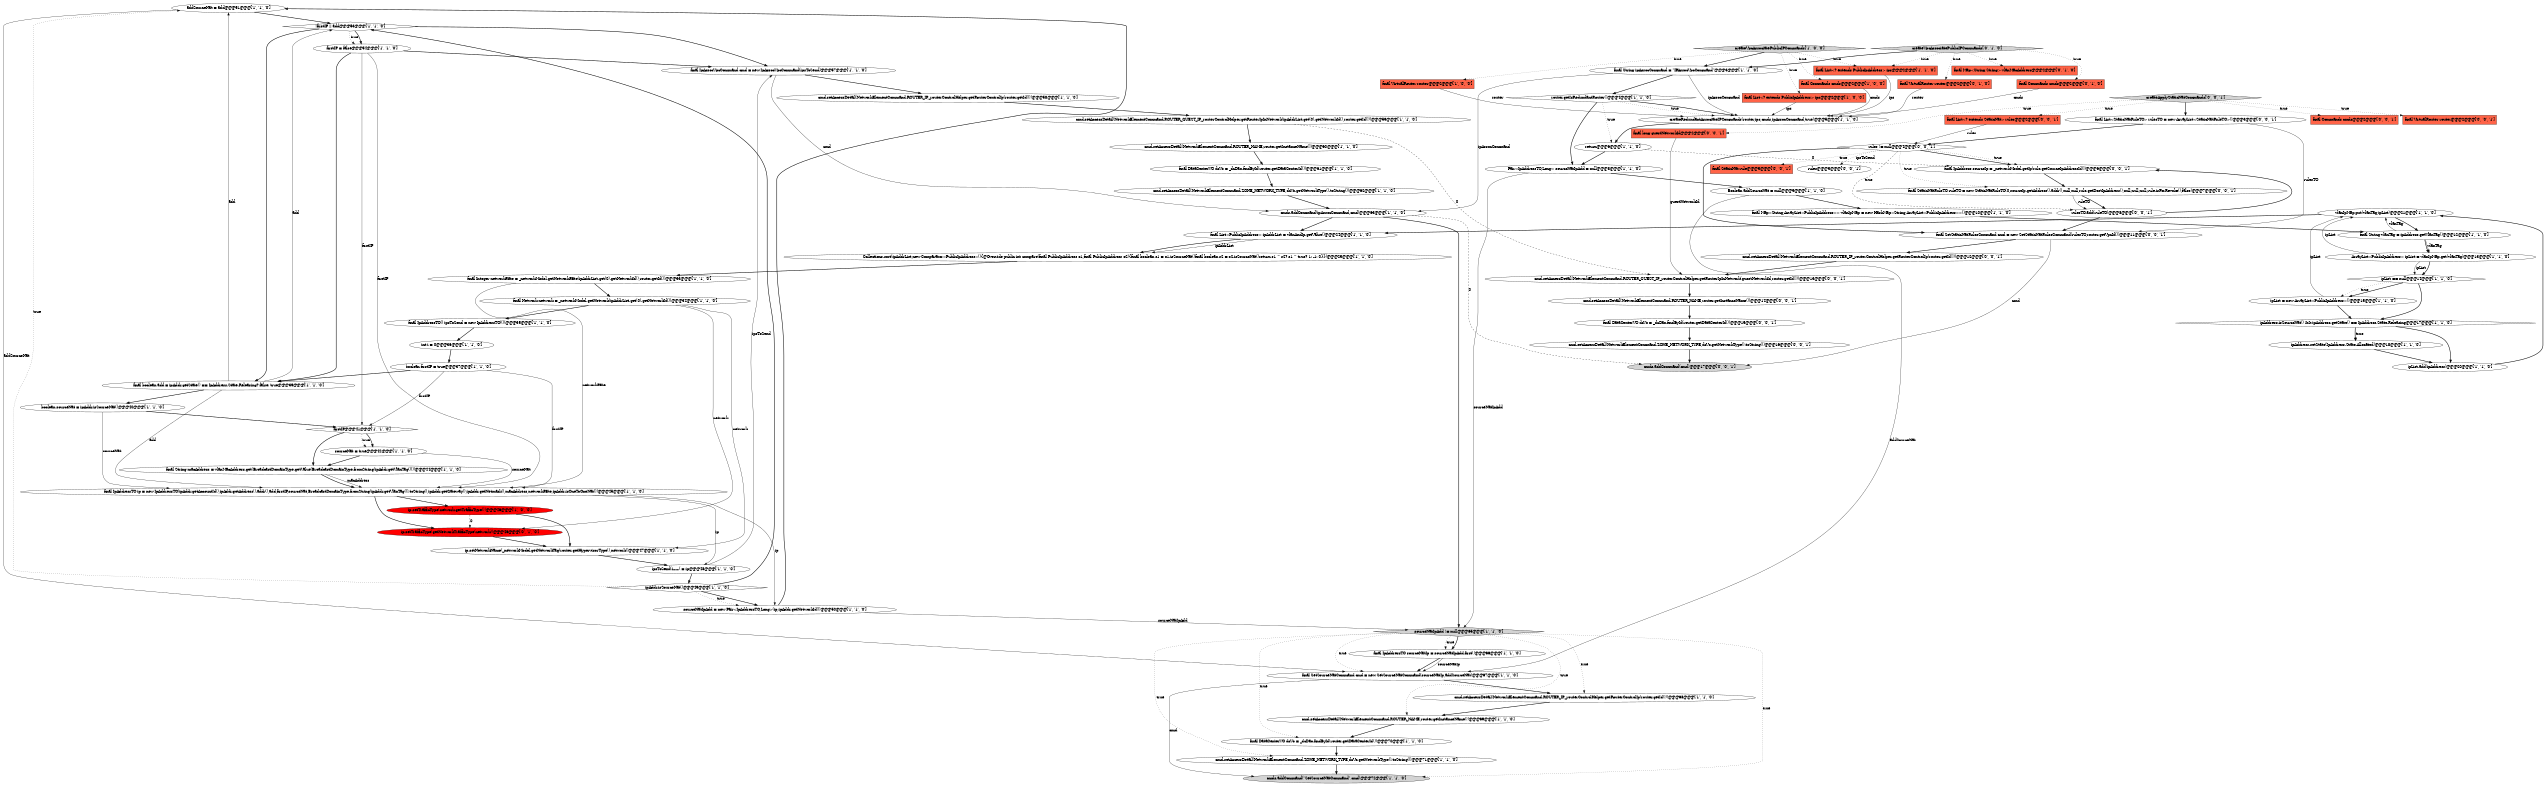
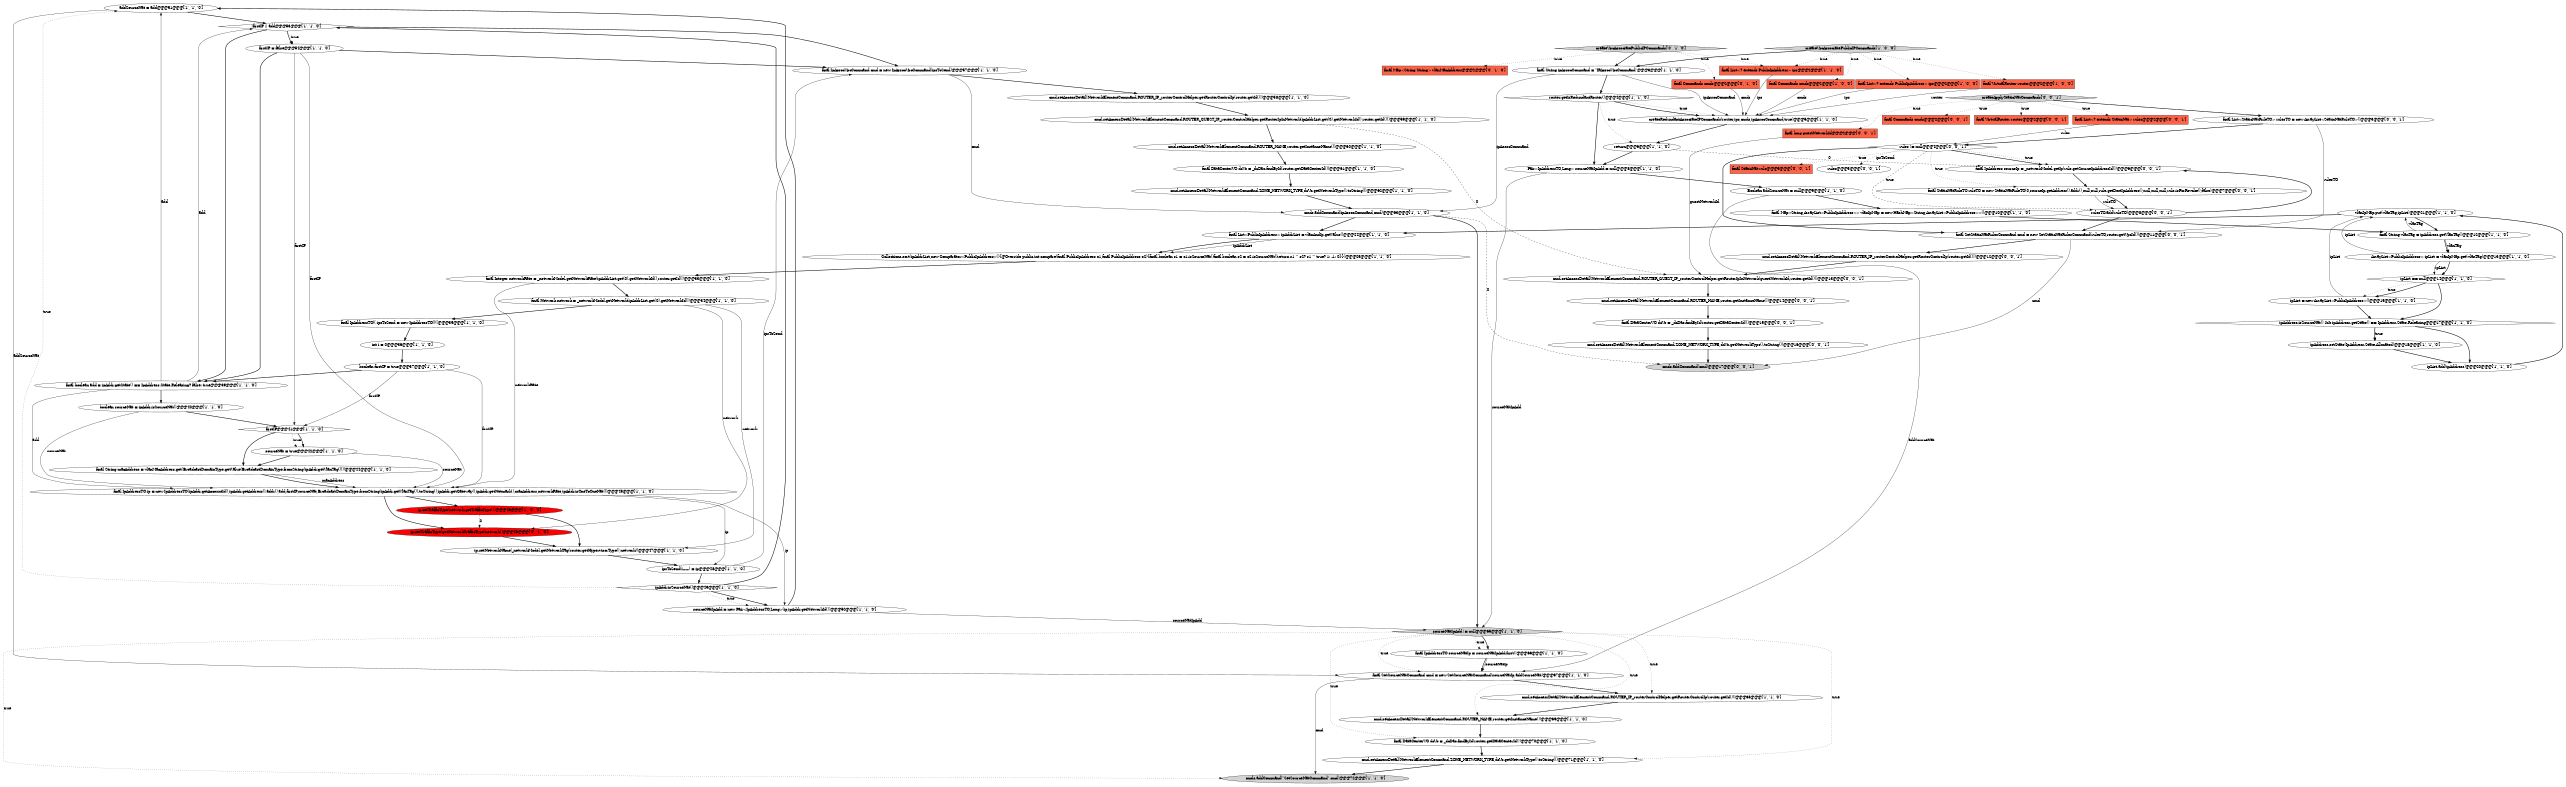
node "final VirtualRouter router@@@2@@@['0', '1', '0']": removed
